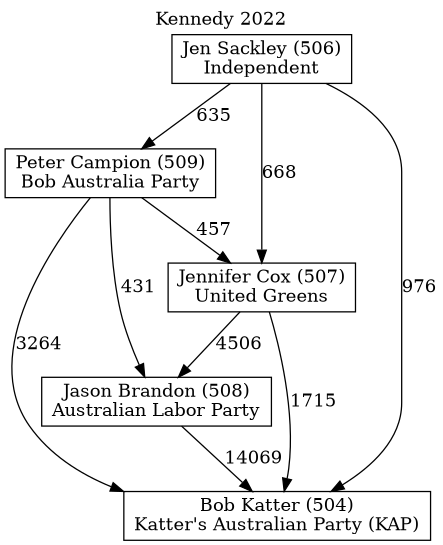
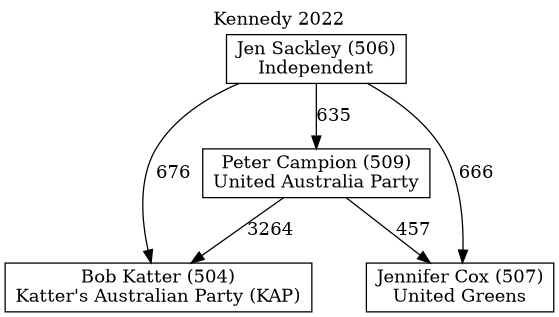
node "Peter Campion (509) Bob Australia Party": label "Peter Campion (509) Bob Australia Party" -> "Peter Campion (509) United Australia Party"
edge "Jen Sackley (506) Independent" -> "Jennifer Cox (507) United Greens": label "668" -> "666"
edge "Jen Sackley (506) Independent" -> "Bob Katter (504) Katter's Australian Party (KAP)": label "976" -> "676"
edge "Jennifer Cox (507) United Greens" -> "Bob Katter (504) Katter's Australian Party (KAP)": removed, label "1715"
node "Jason Brandon (508) Australian Labor Party": removed
